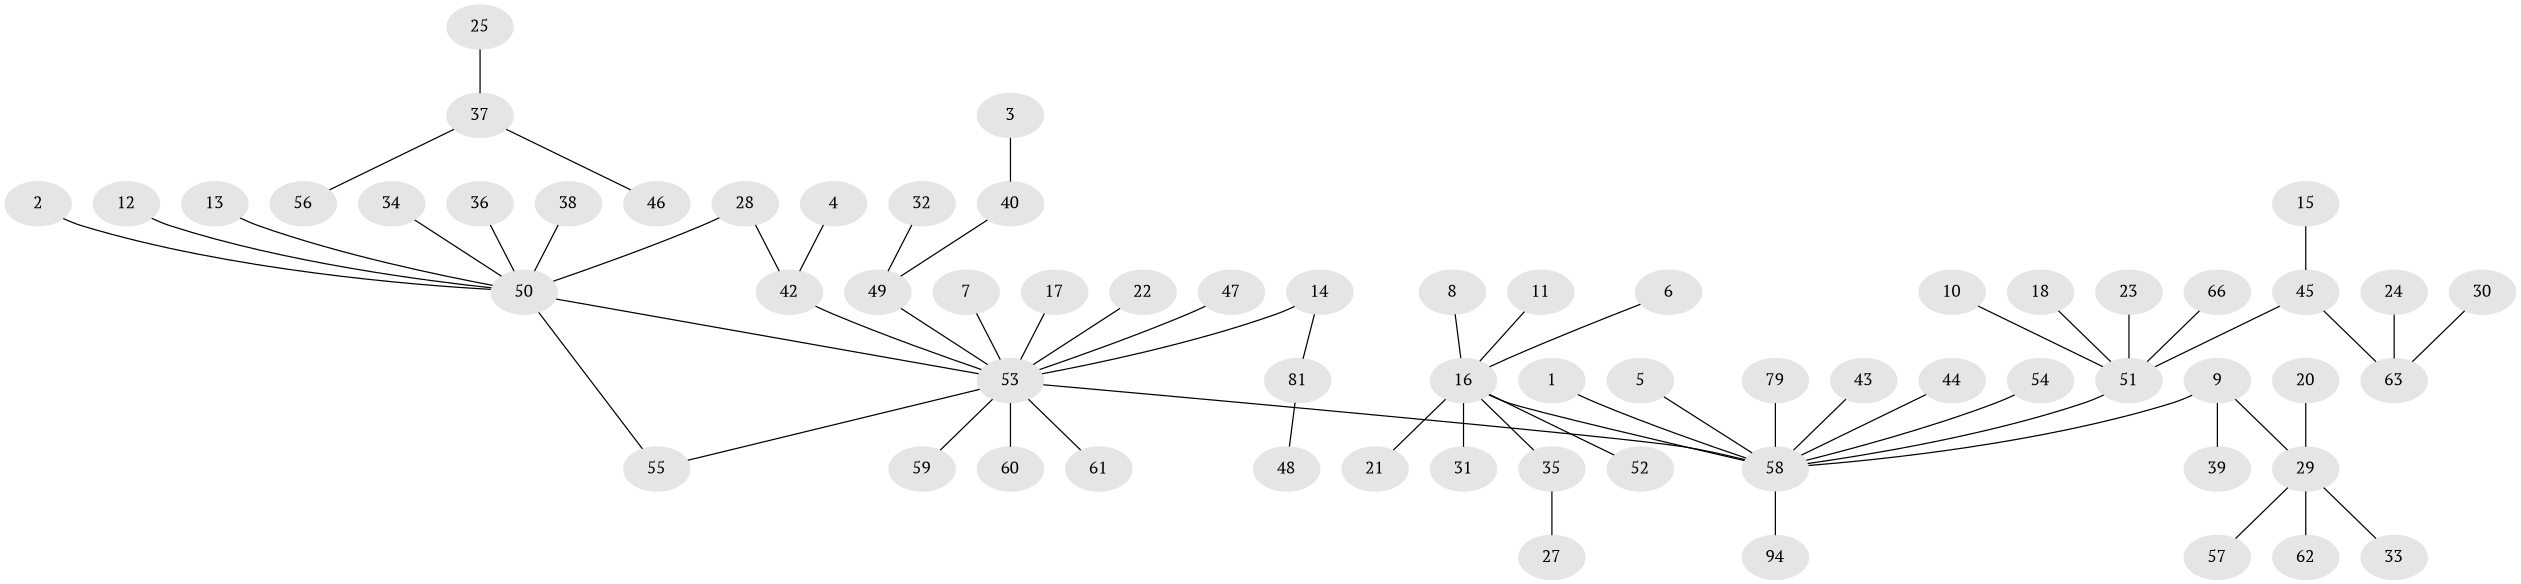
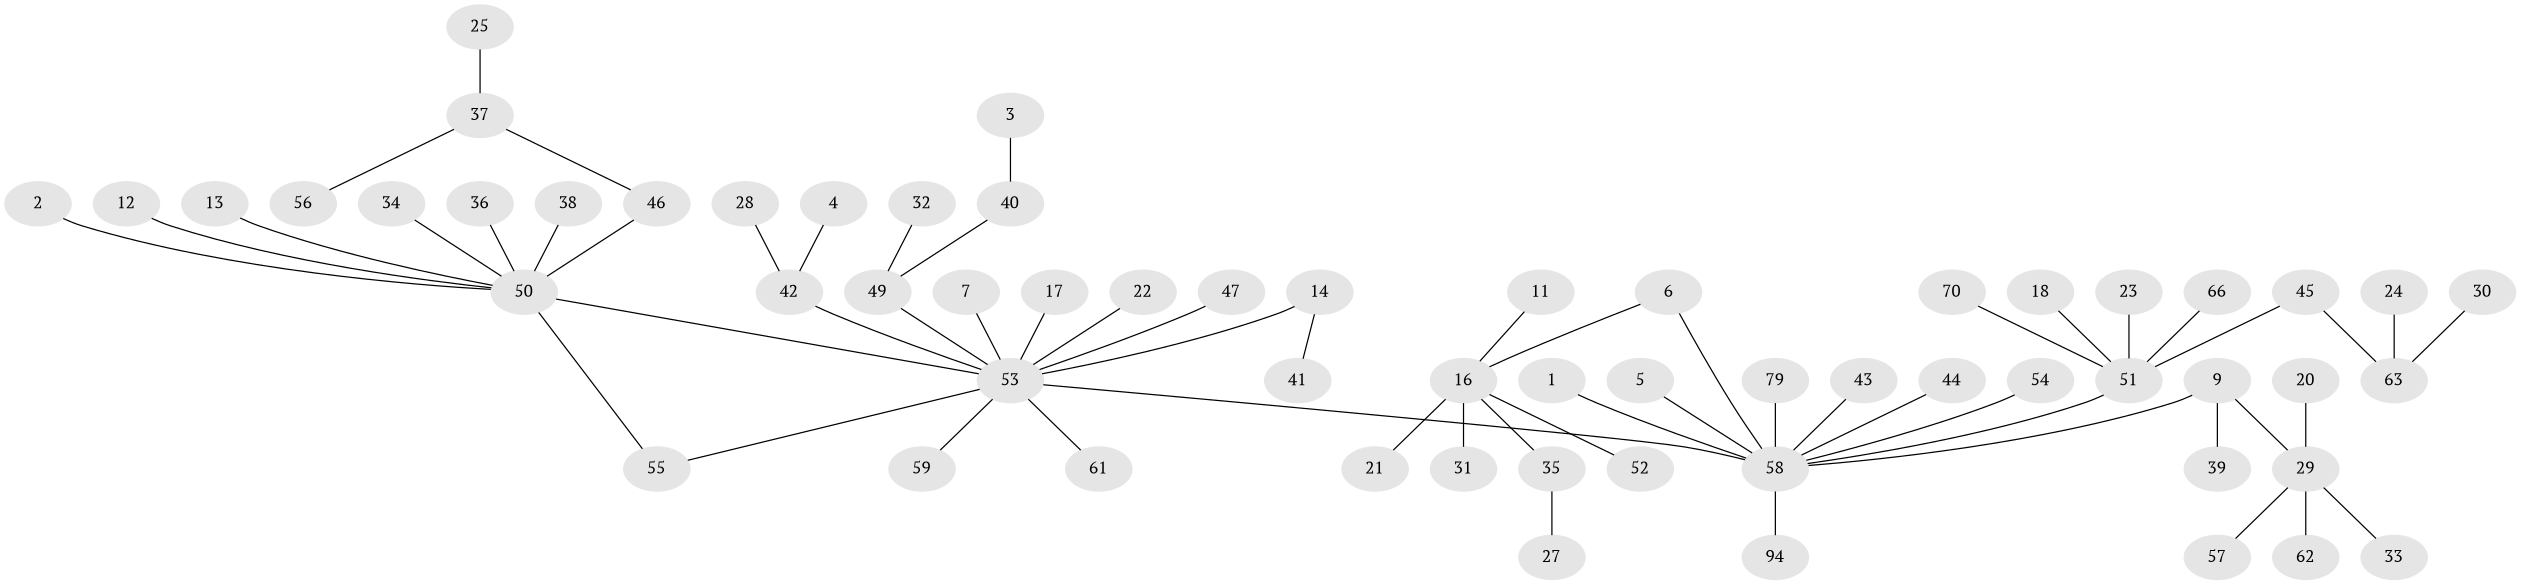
node "15": removed
edge "28" -- "50": now "46" -- "50"
node "8": removed
node "10": label "10" -> "70"
node "81": label "81" -> "41"
edge "16" -- "58": now "6" -- "58"
node "60": removed
node "48": removed
